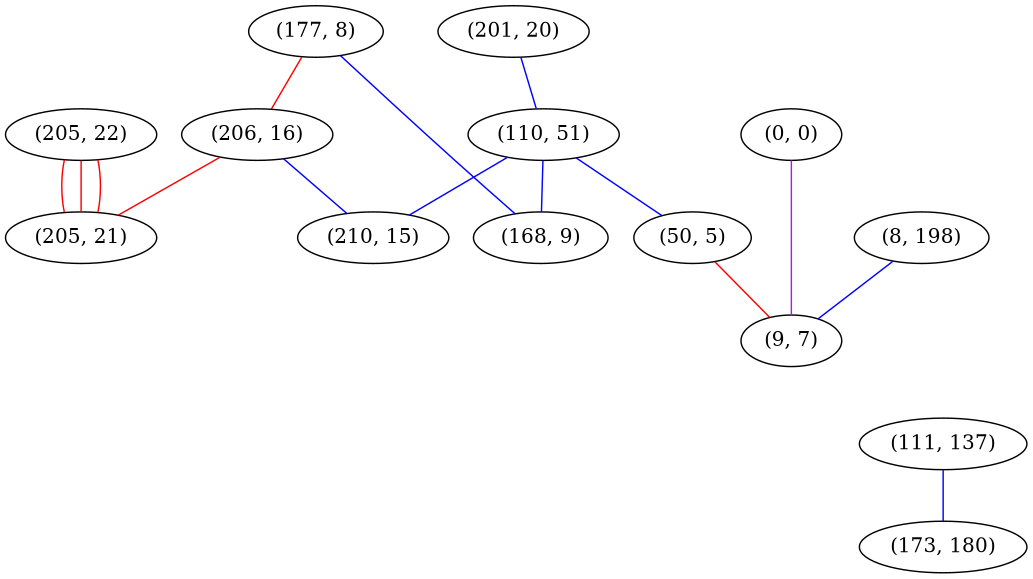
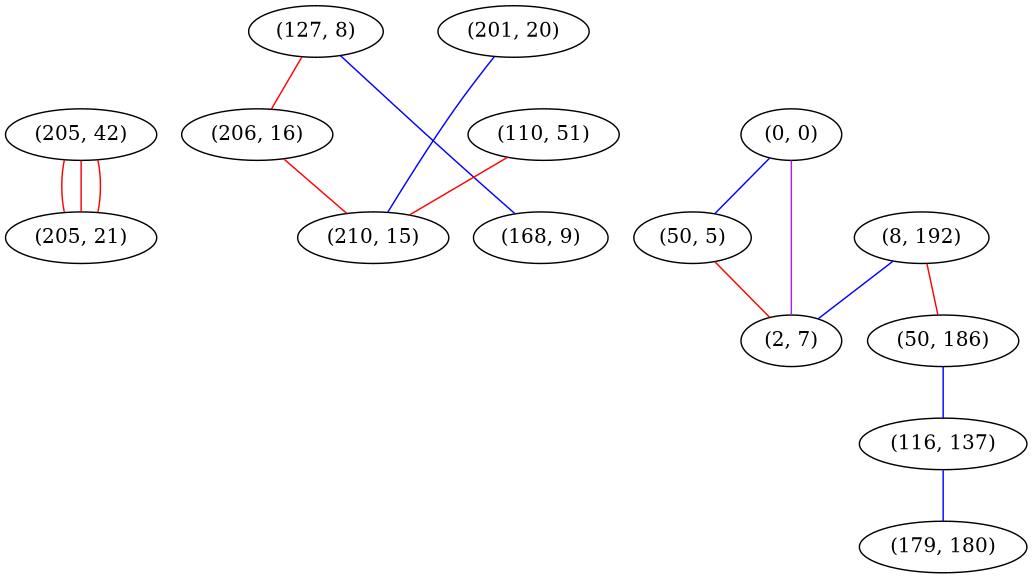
node "(177, 8)": label "(177, 8)" -> "(127, 8)"
edge "(201, 20)" -- "(110, 51)": now "(201, 20)" -- "(210, 15)"
node "(205, 22)": label "(205, 22)" -> "(205, 42)"
edge "(206, 16)" -- "(205, 21)": removed
edge "(206, 16)" -- "(210, 15)": color blue -> red
edge "(110, 51)" -- "(210, 15)": color blue -> red
edge "(110, 51)" -- "(168, 9)": removed
edge "(110, 51)" -- "(50, 5)": now "(0, 0)" -- "(50, 5)"
node "(8, 198)": label "(8, 198)" -> "(8, 192)"
node "(9, 7)": label "(9, 7)" -> "(2, 7)"
node "(50, 186)": added
node "(111, 137)": label "(111, 137)" -> "(116, 137)"
node "(173, 180)": label "(173, 180)" -> "(179, 180)"
